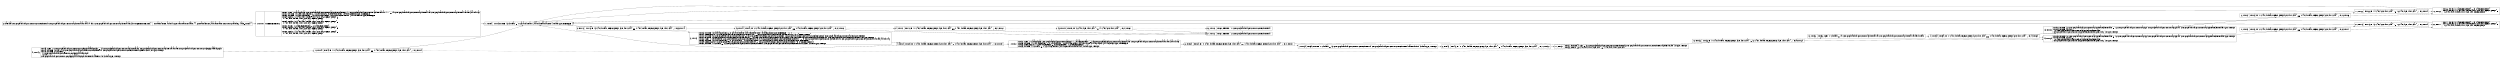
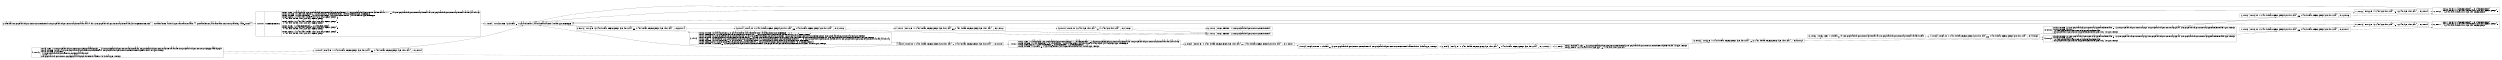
edge "10: 0x004f" -> "11: 0x0051": now "9: 0x0045" -> "11: 0x0051"
